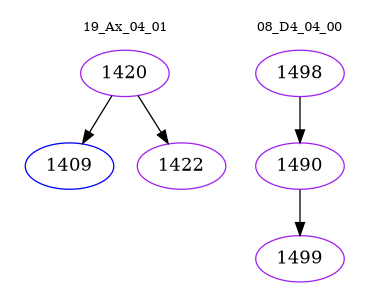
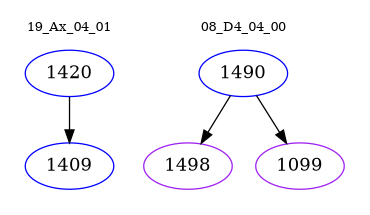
node "1420": color purple -> blue
edge "1498" -> "1490": reversed
node "1422": removed
node "1490": color purple -> blue
node "1499": label "1499" -> "1099"
